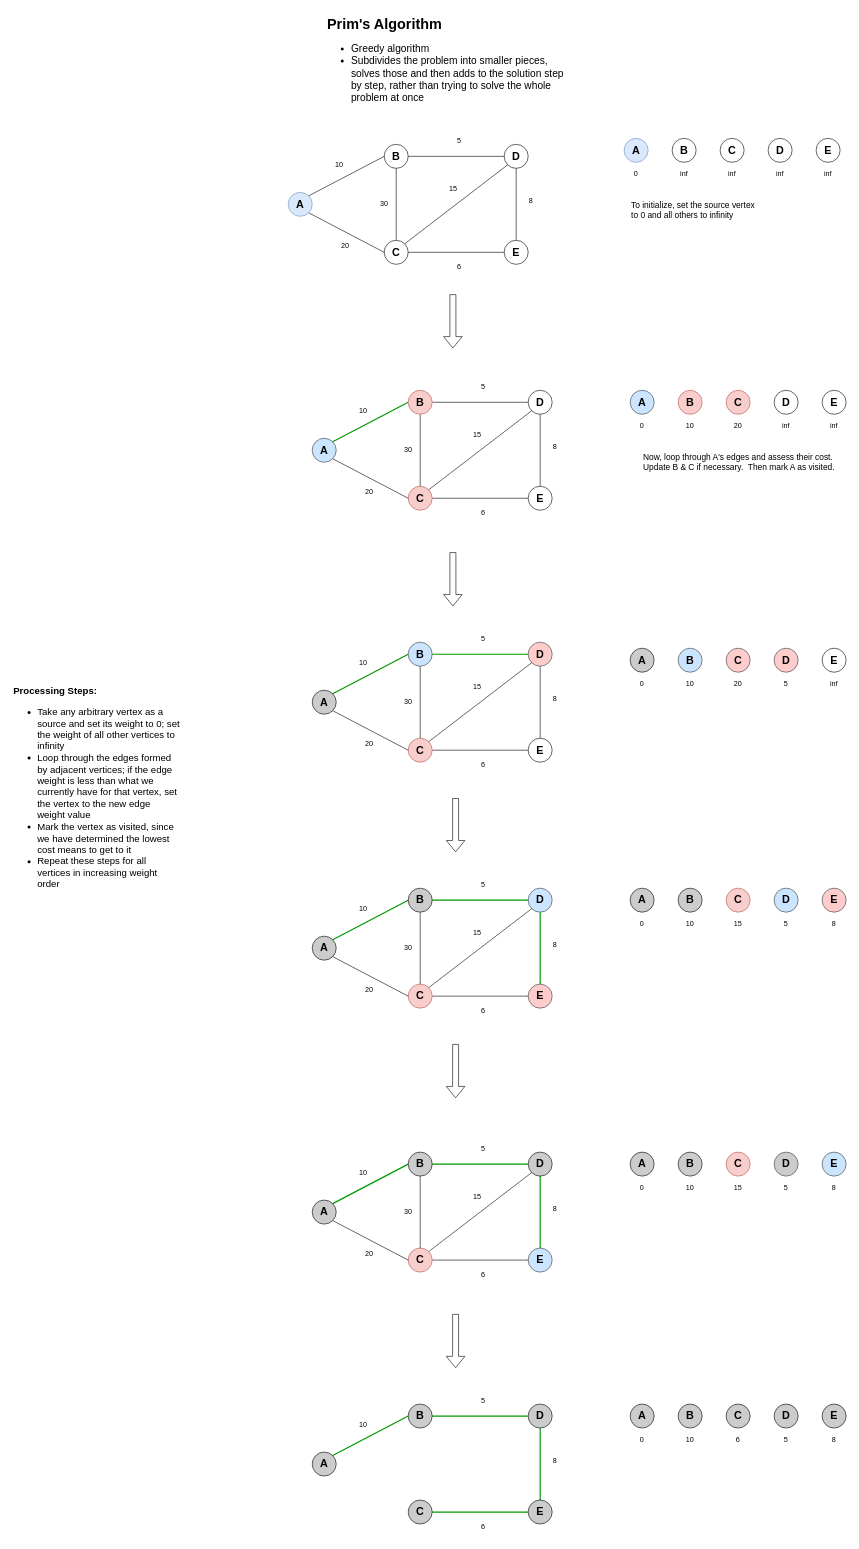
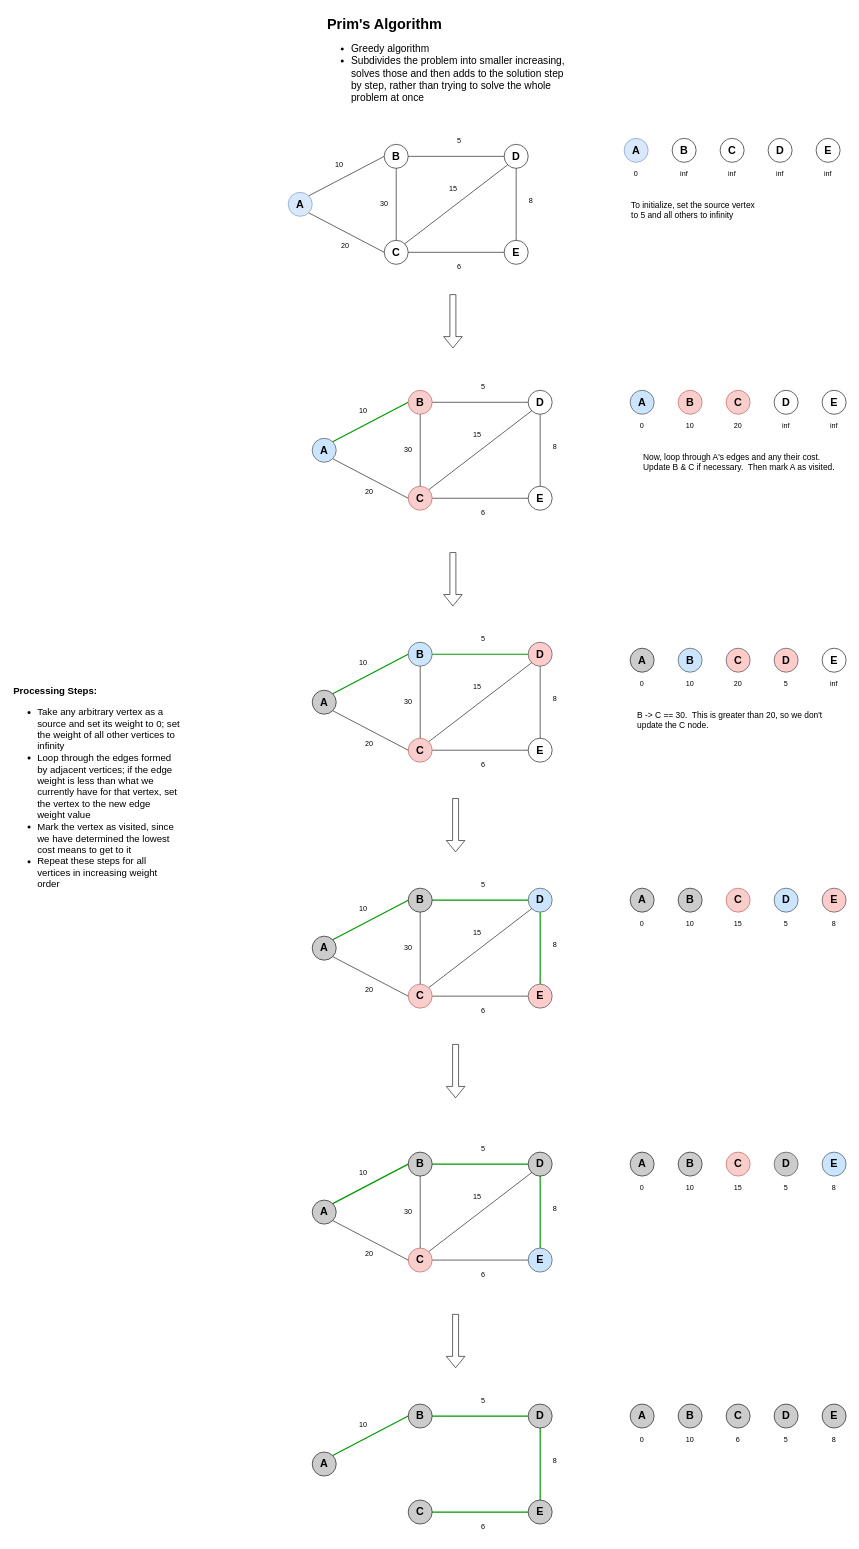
node "Prim's Algorithm Greedy algorithm Subdivides the problem into smaller pieces, solves those and then adds to the solution step by step, rather than trying to solve the whole problem at once": label "Prim's Algorithm Greedy algorithm Subdivides the problem into smaller pieces, solves those and then adds to the solution step by step, rather than trying to solve the whole problem at once" -> "Prim's Algorithm Greedy algorithm Subdivides the problem into smaller increasing, solves those and then adds to the solution step by step, rather than trying to solve the whole problem at once"
node "To initialize, set the source vertex to 0 and all others to infinity": label "To initialize, set the source vertex to 0 and all others to infinity" -> "To initialize, set the source vertex to 5 and all others to infinity"
node "Now, loop through A's edges and assess their cost. Update B & C if necessary. Then mark A as visited.": label "Now, loop through A's edges and assess their cost. Update B & C if necessary. Then mark A as visited." -> "Now, loop through A's edges and any their cost. Update B & C if necessary. Then mark A as visited."
node "B -> C == 30. This is greater than 20, so we don't update the C node.": added
